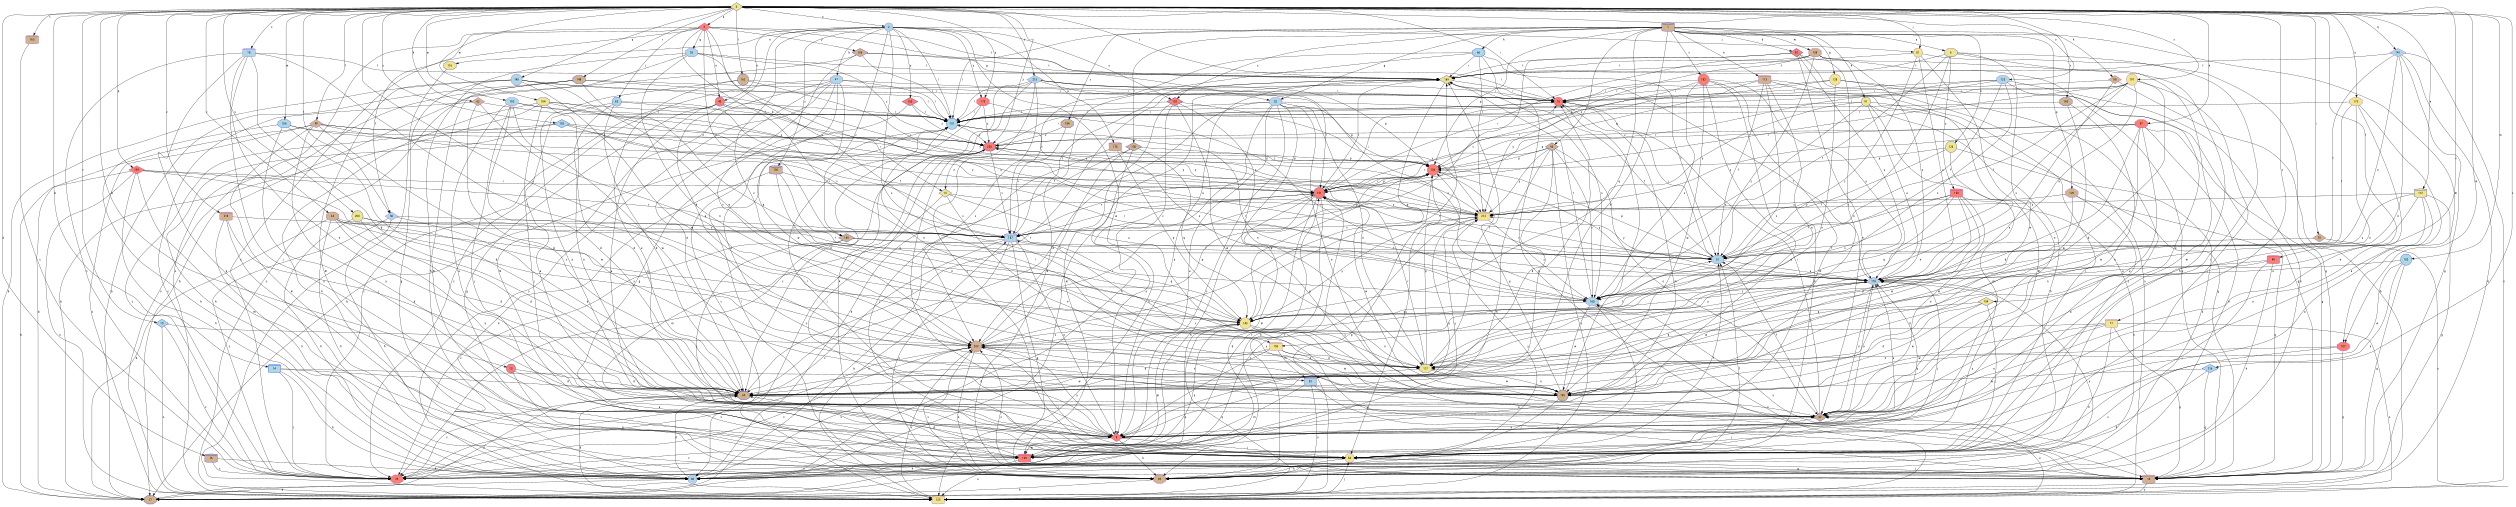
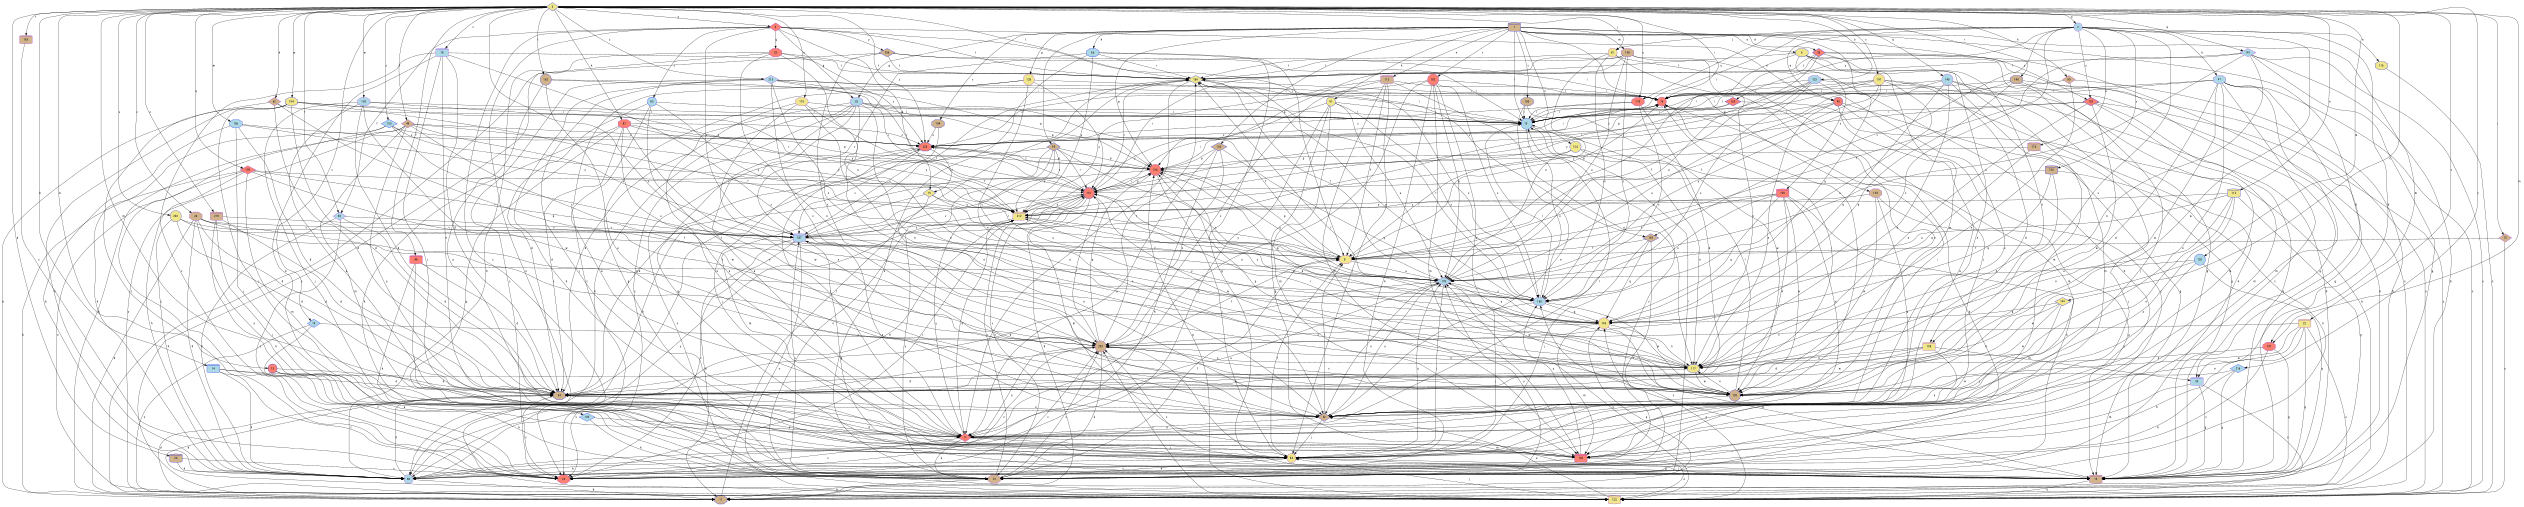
node "53": fillcolor lightblue -> salmon
node "51": fillcolor lightblue -> khaki
edge "155" -> "10": added, label "g"
node "105": added
